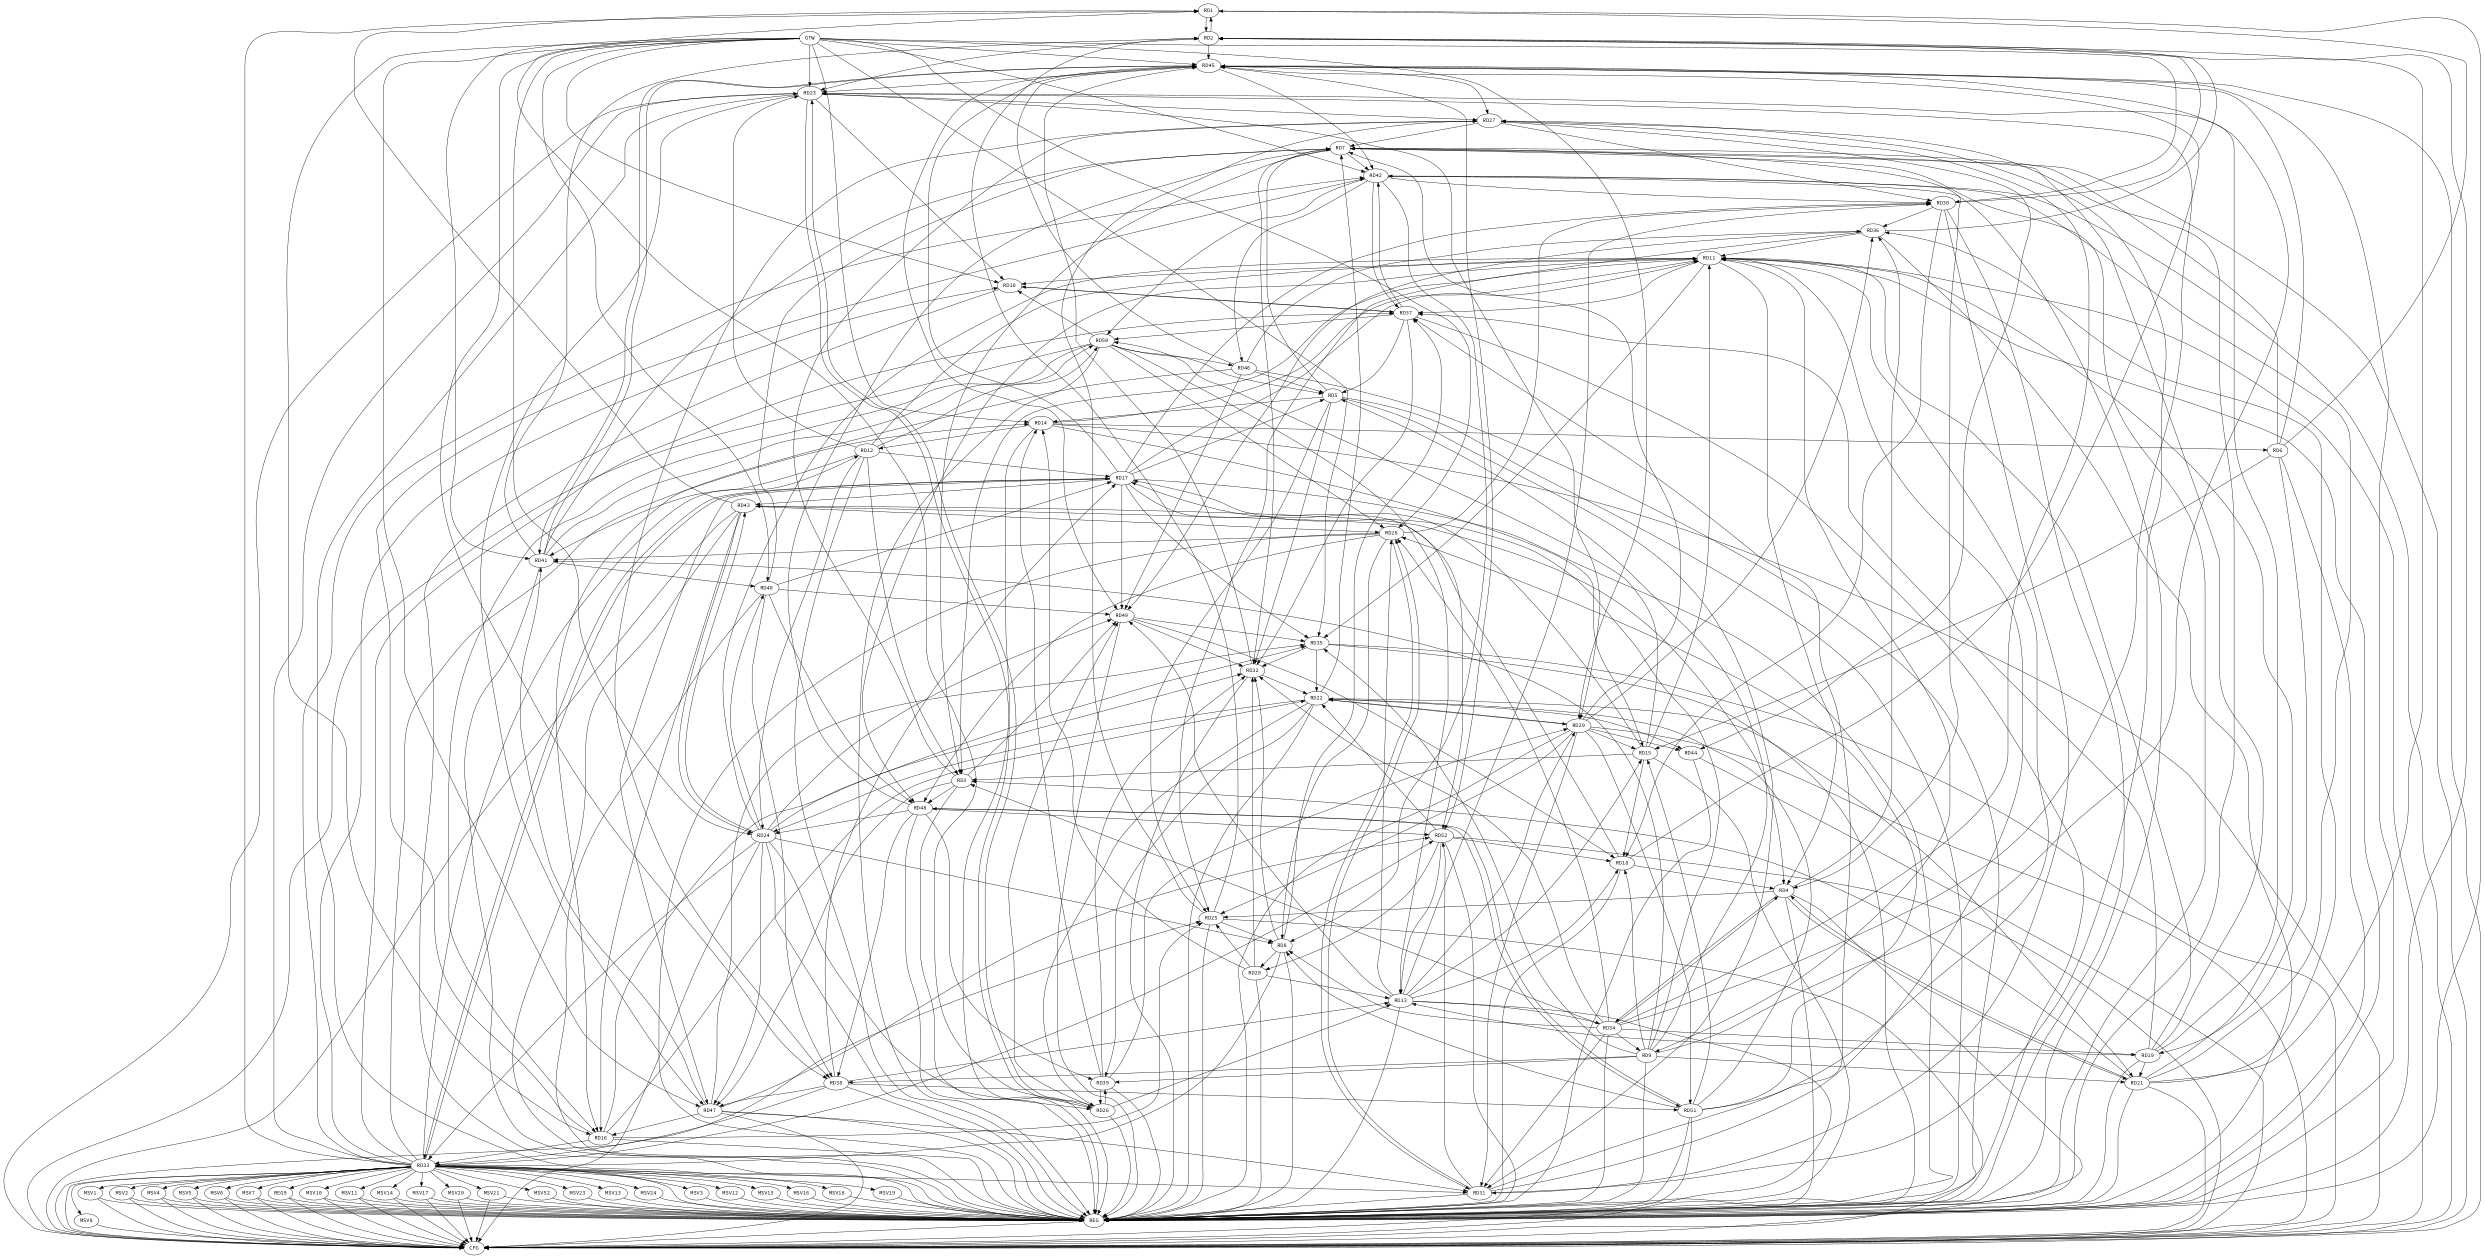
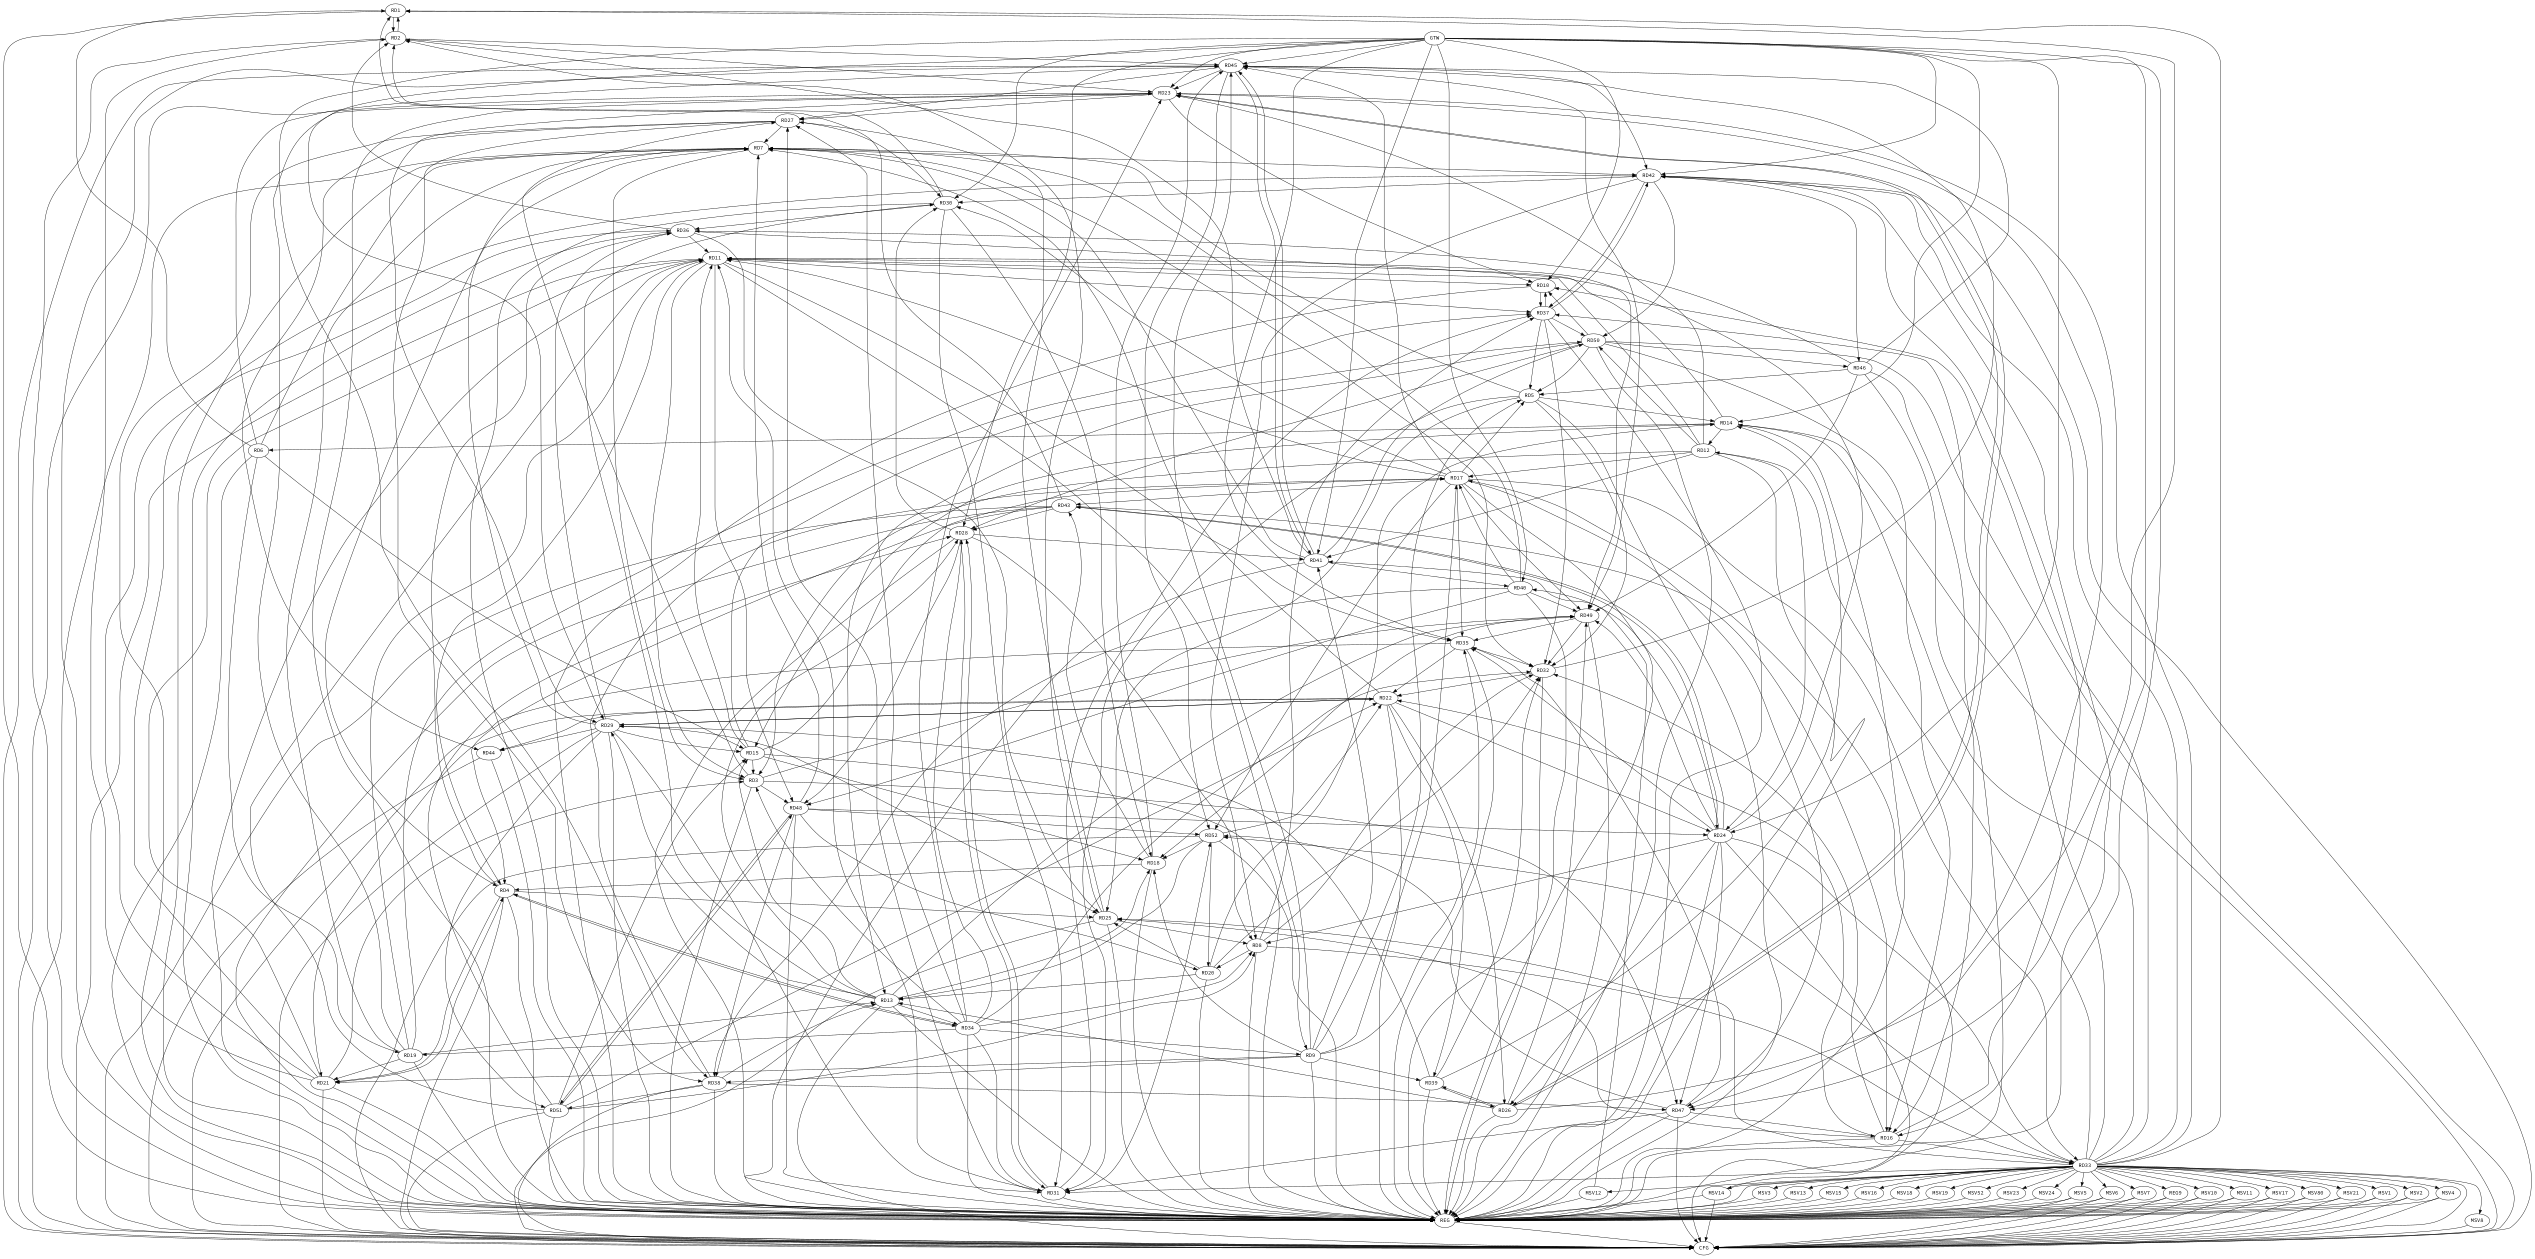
edge "RD33" -> "RD17": now "MSV14" -> "RD17"
edge "RD47" -> "RD41": now "MSV12" -> "RD41"
edge "RD48" -> "RD39": now "RD48" -> "RD20"
node "MSV20": label "MSV20" -> "MSV80"
